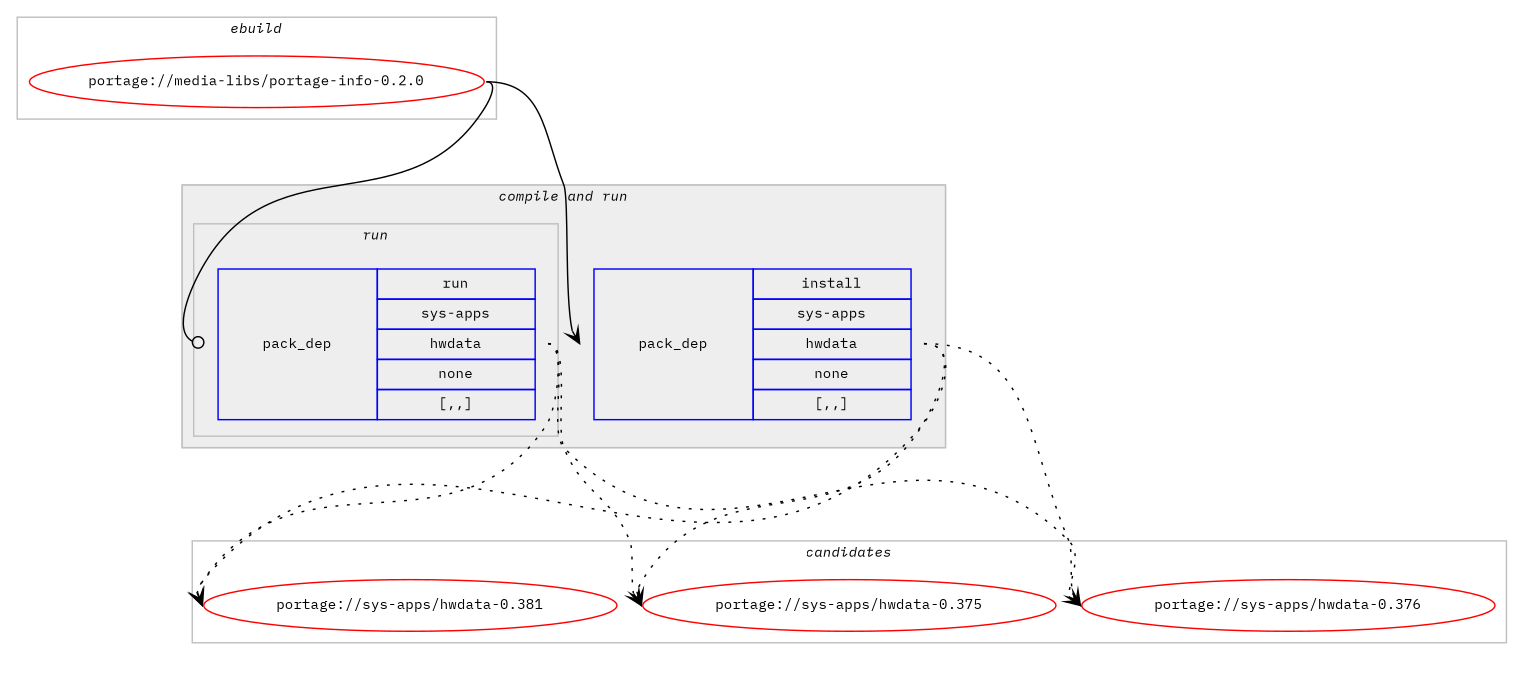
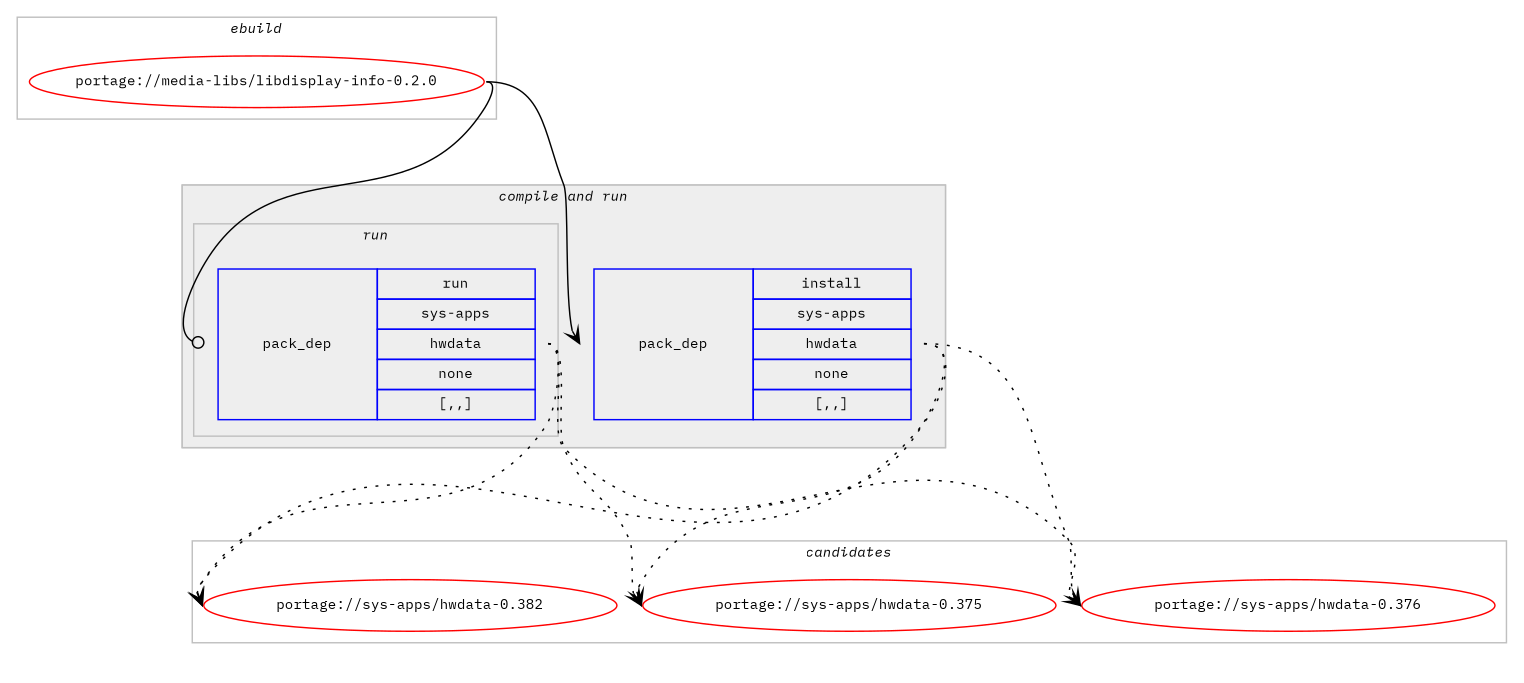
node "portage://media-libs/portage-info-0.2.0": label "portage://media-libs/portage-info-0.2.0" -> "portage://media-libs/libdisplay-info-0.2.0"
node "portage://sys-apps/hwdata-0.381": label "portage://sys-apps/hwdata-0.381" -> "portage://sys-apps/hwdata-0.382"
